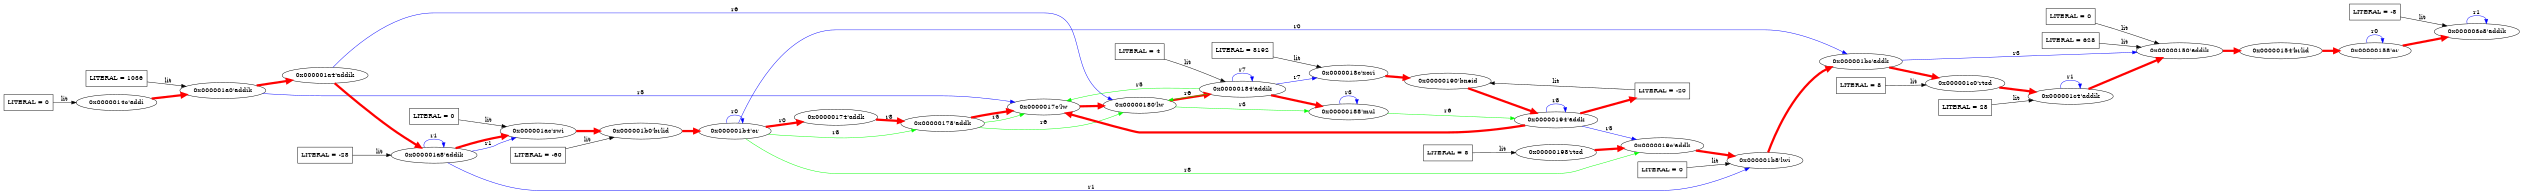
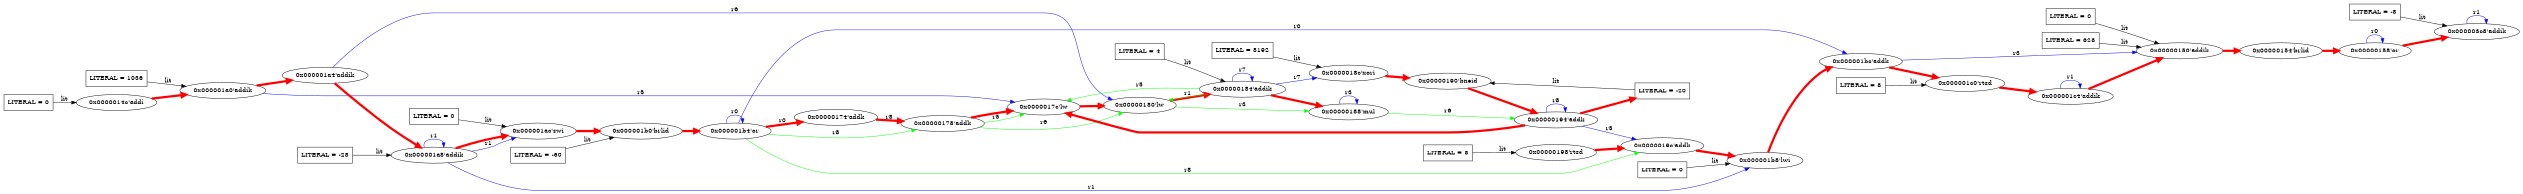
edge "0x00000184'addik" -> "0x00000180'lw": label "r6" -> "r1"
node "LITERAL = 28": removed
